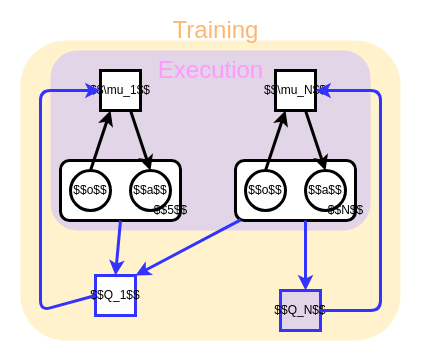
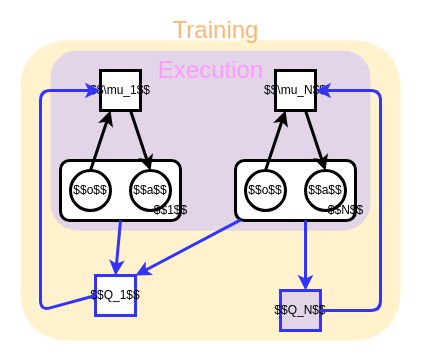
node "$$5$$": label "$$5$$" -> "$$1$$"
